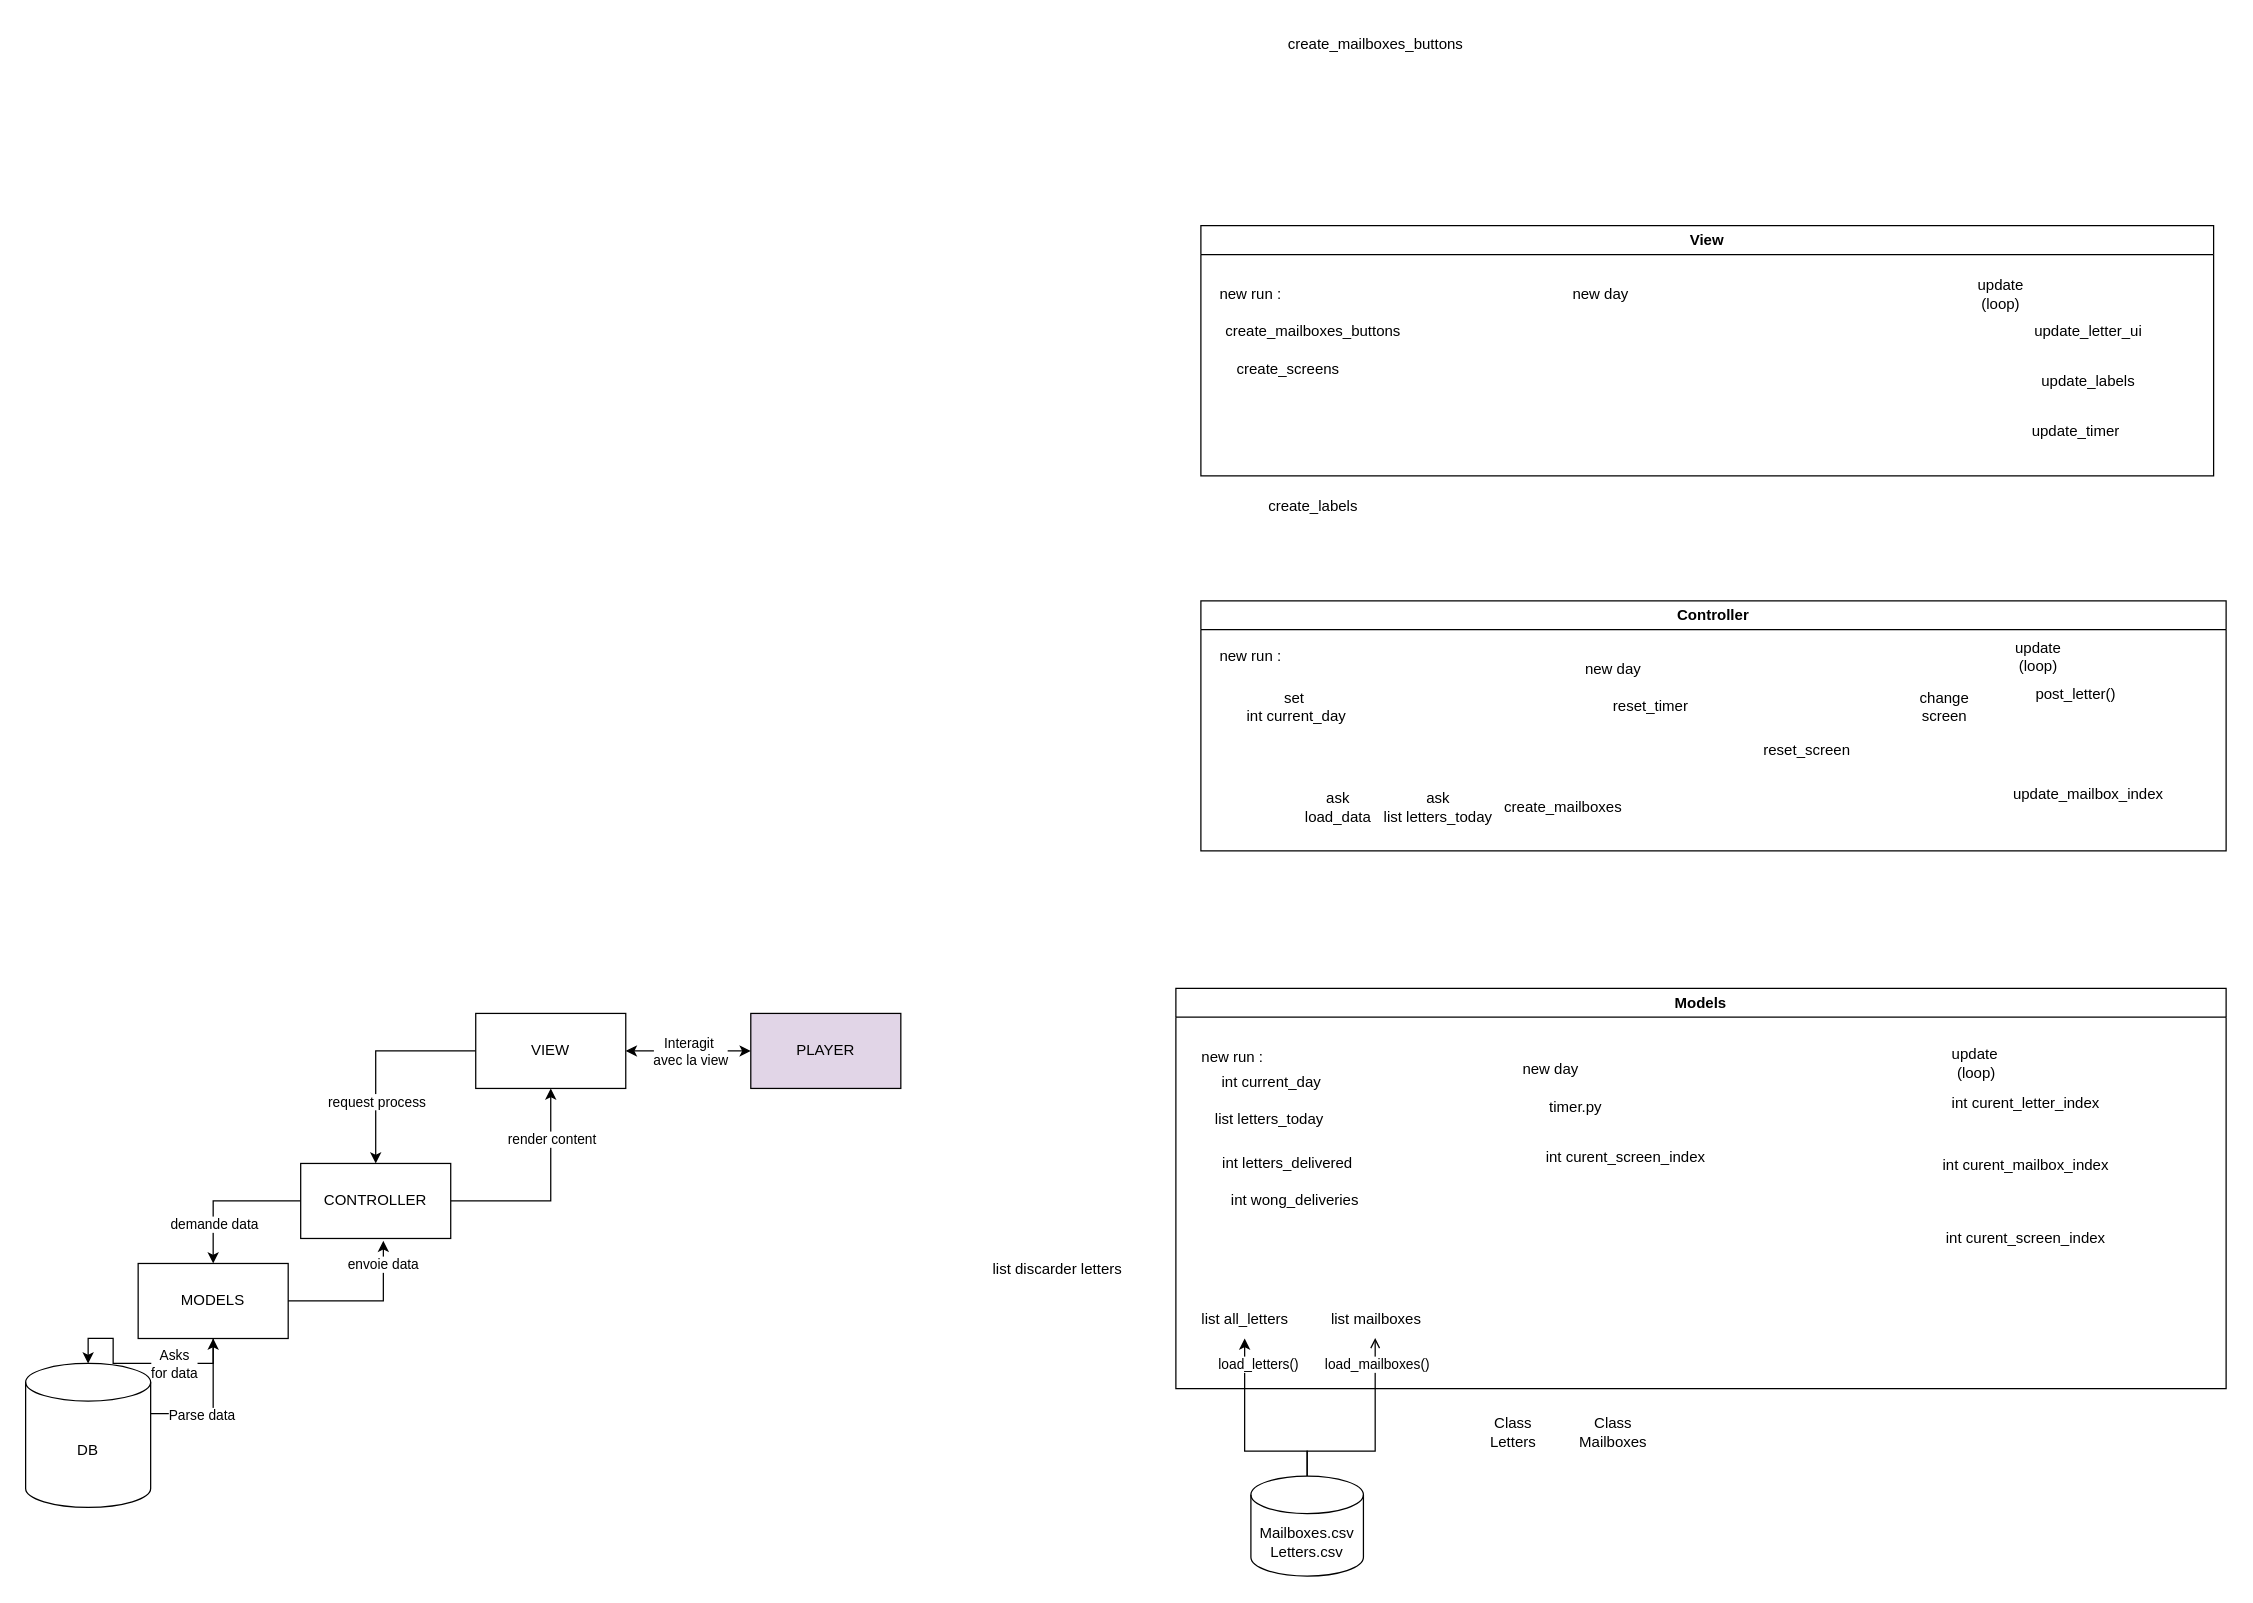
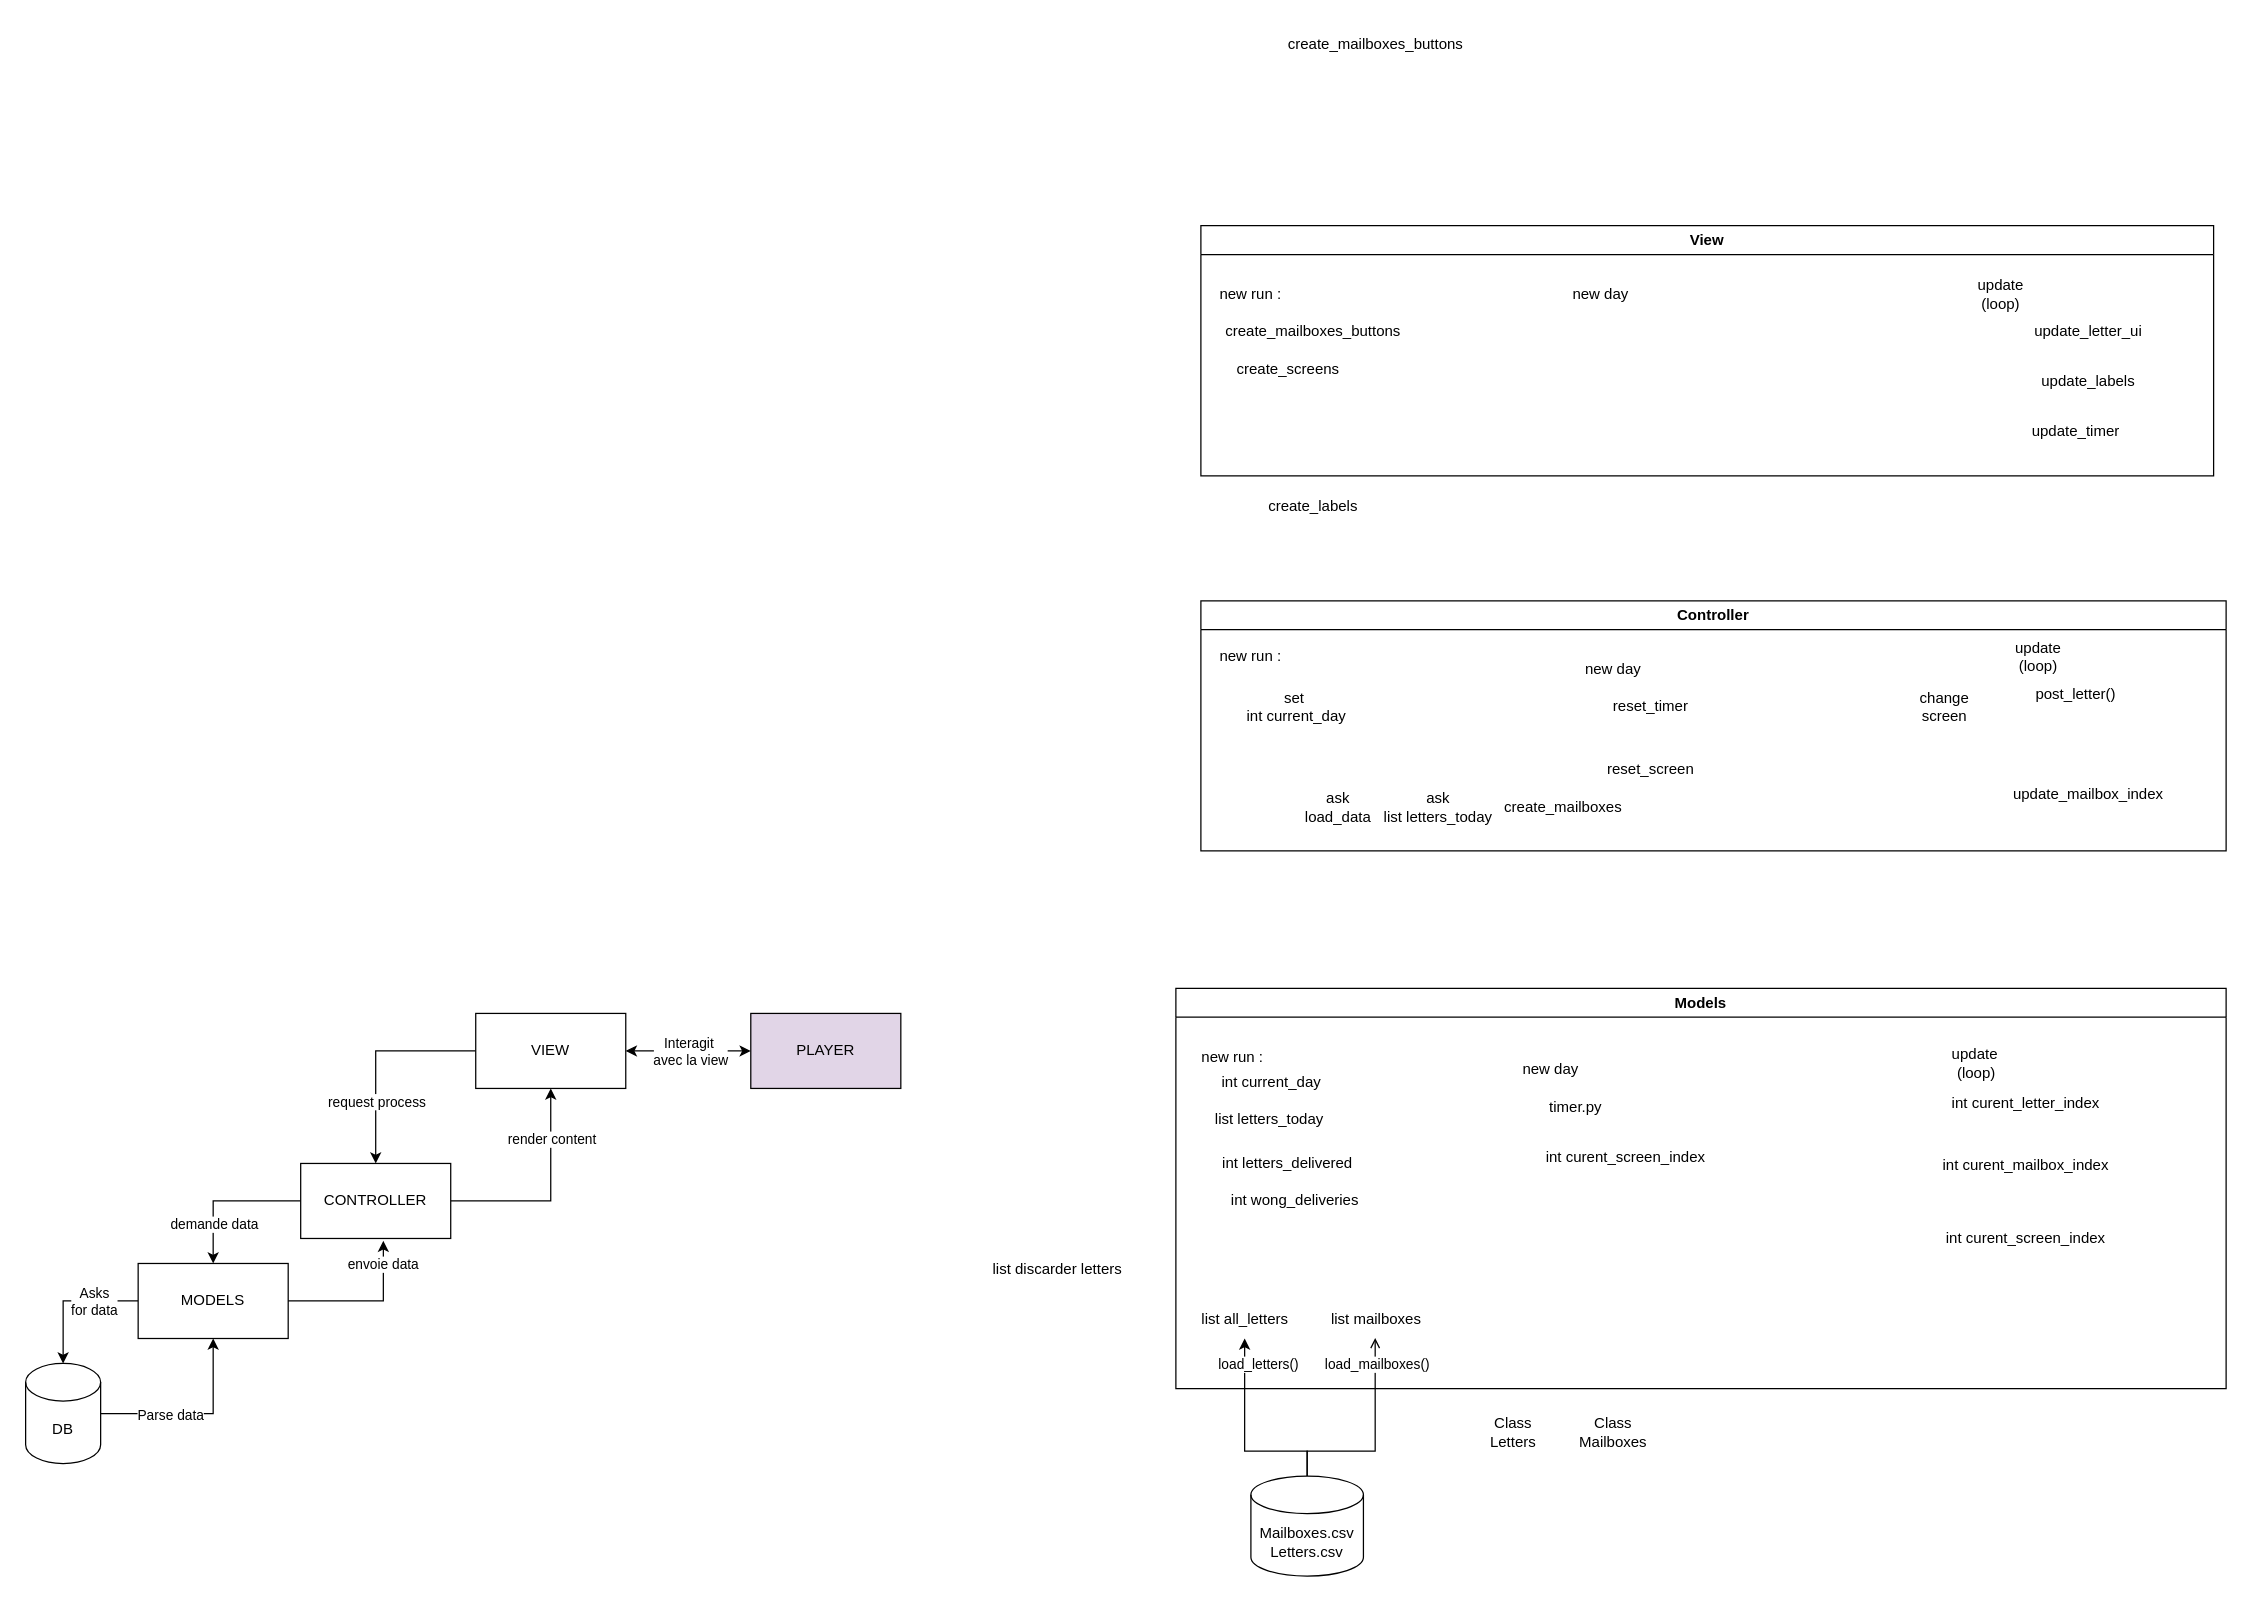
node "reset_screen": moved (1807, 751) -> (1651, 769)
node "DB": size 125x144 -> 75x100
